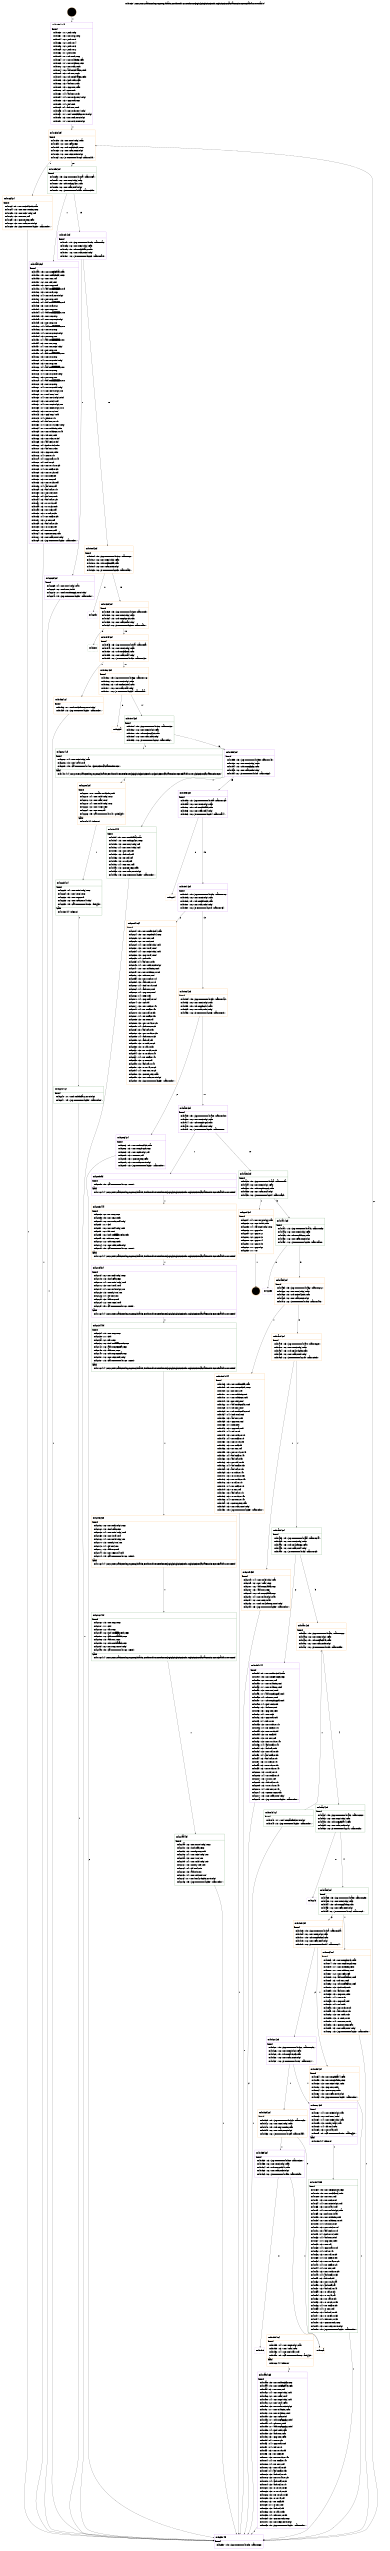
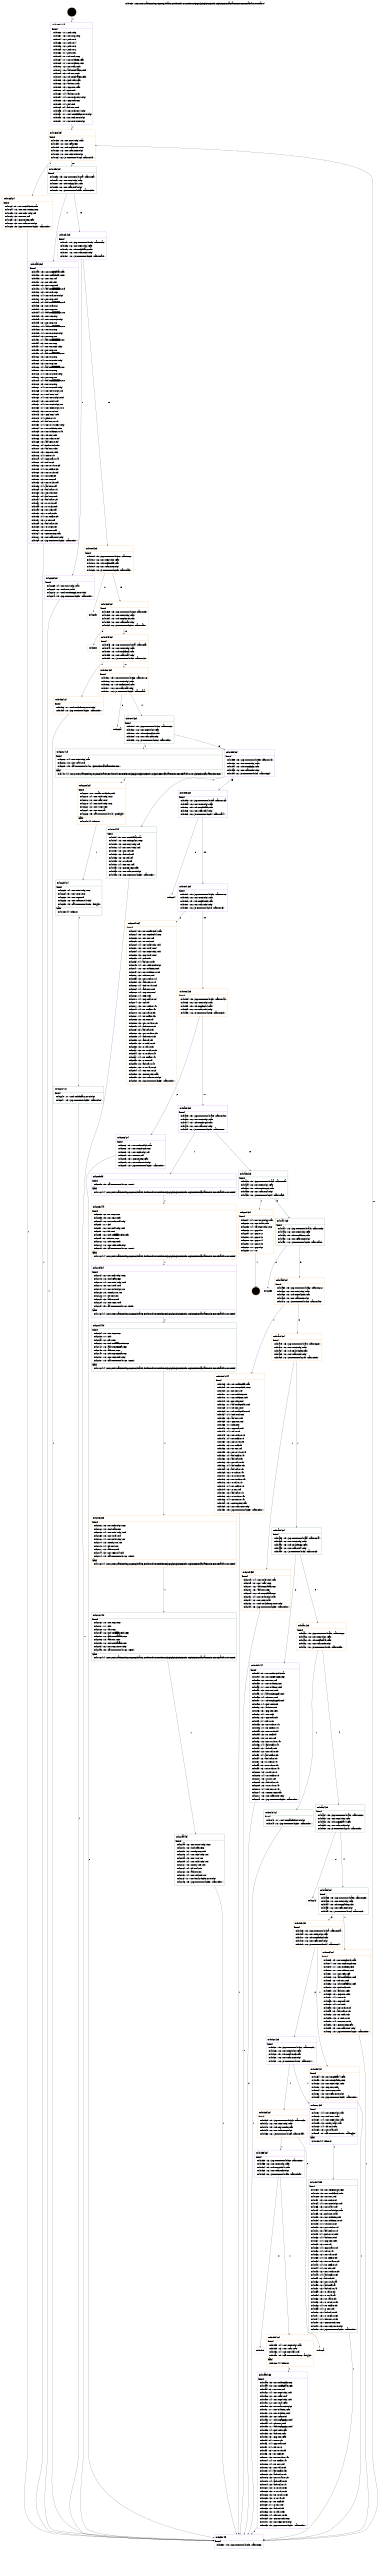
edge "0x401e48 [12]" -> "0x401ab1 [28]": reversed
edge "0x401b59 [28]" -> "0x401cea": now "0x401b59 [28]" -> "0x401d95 [16]"
